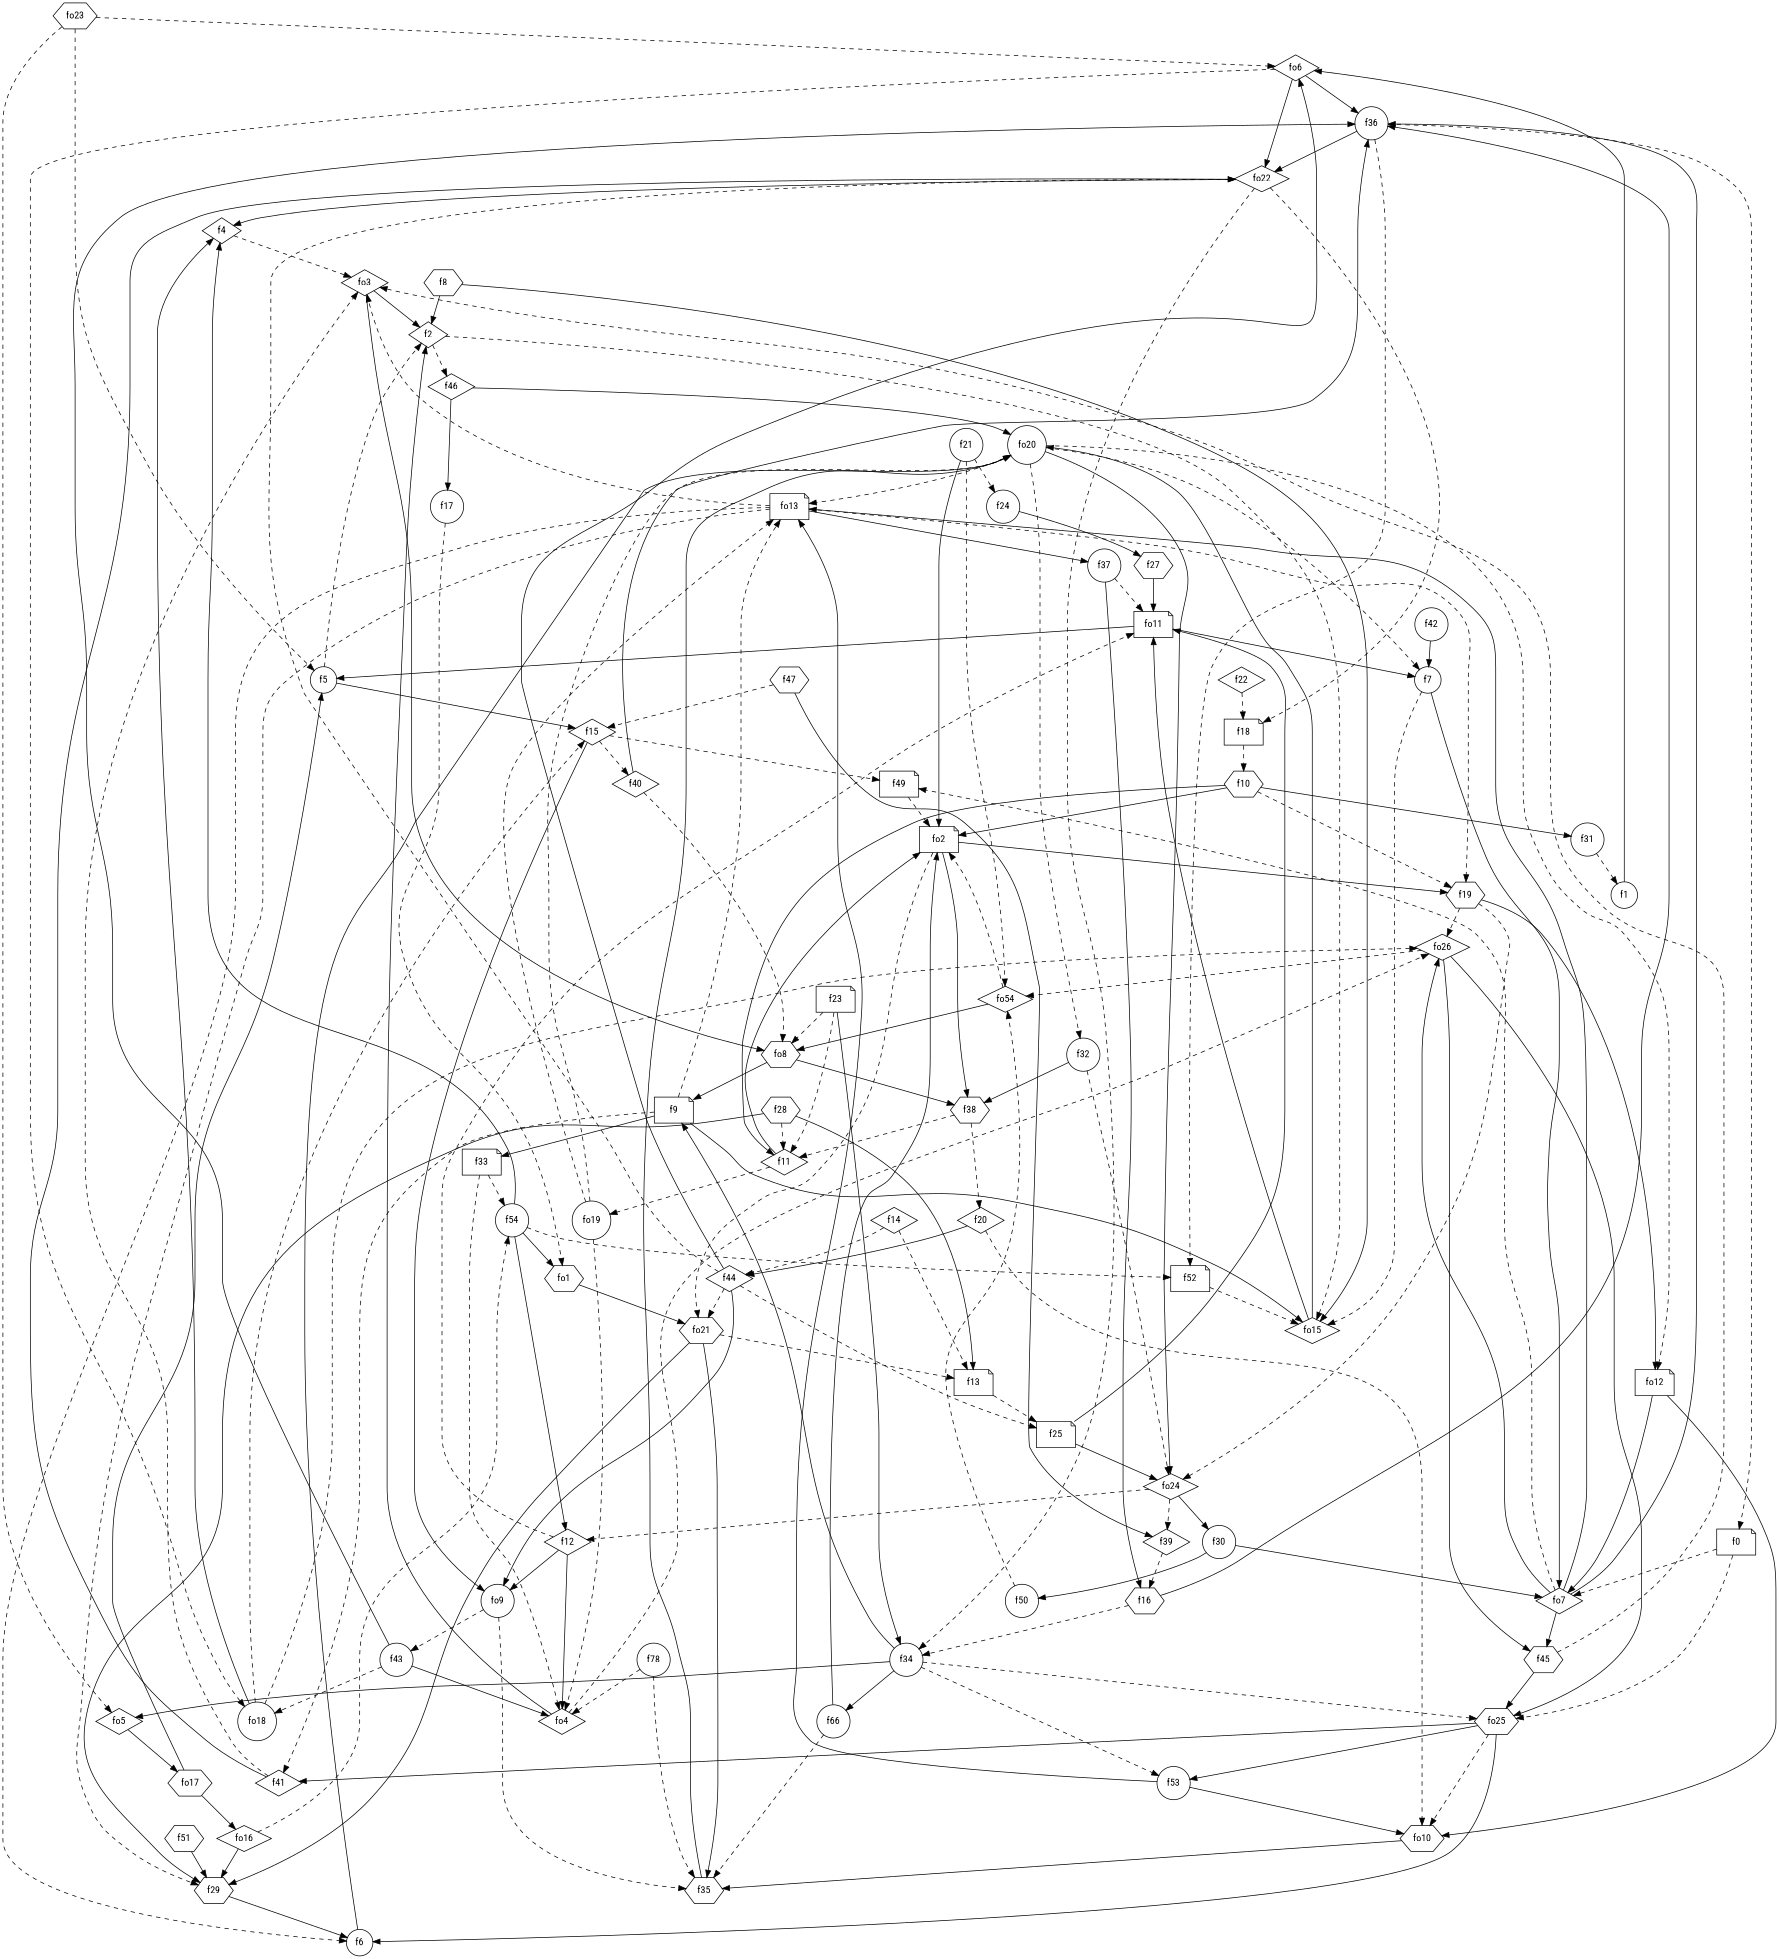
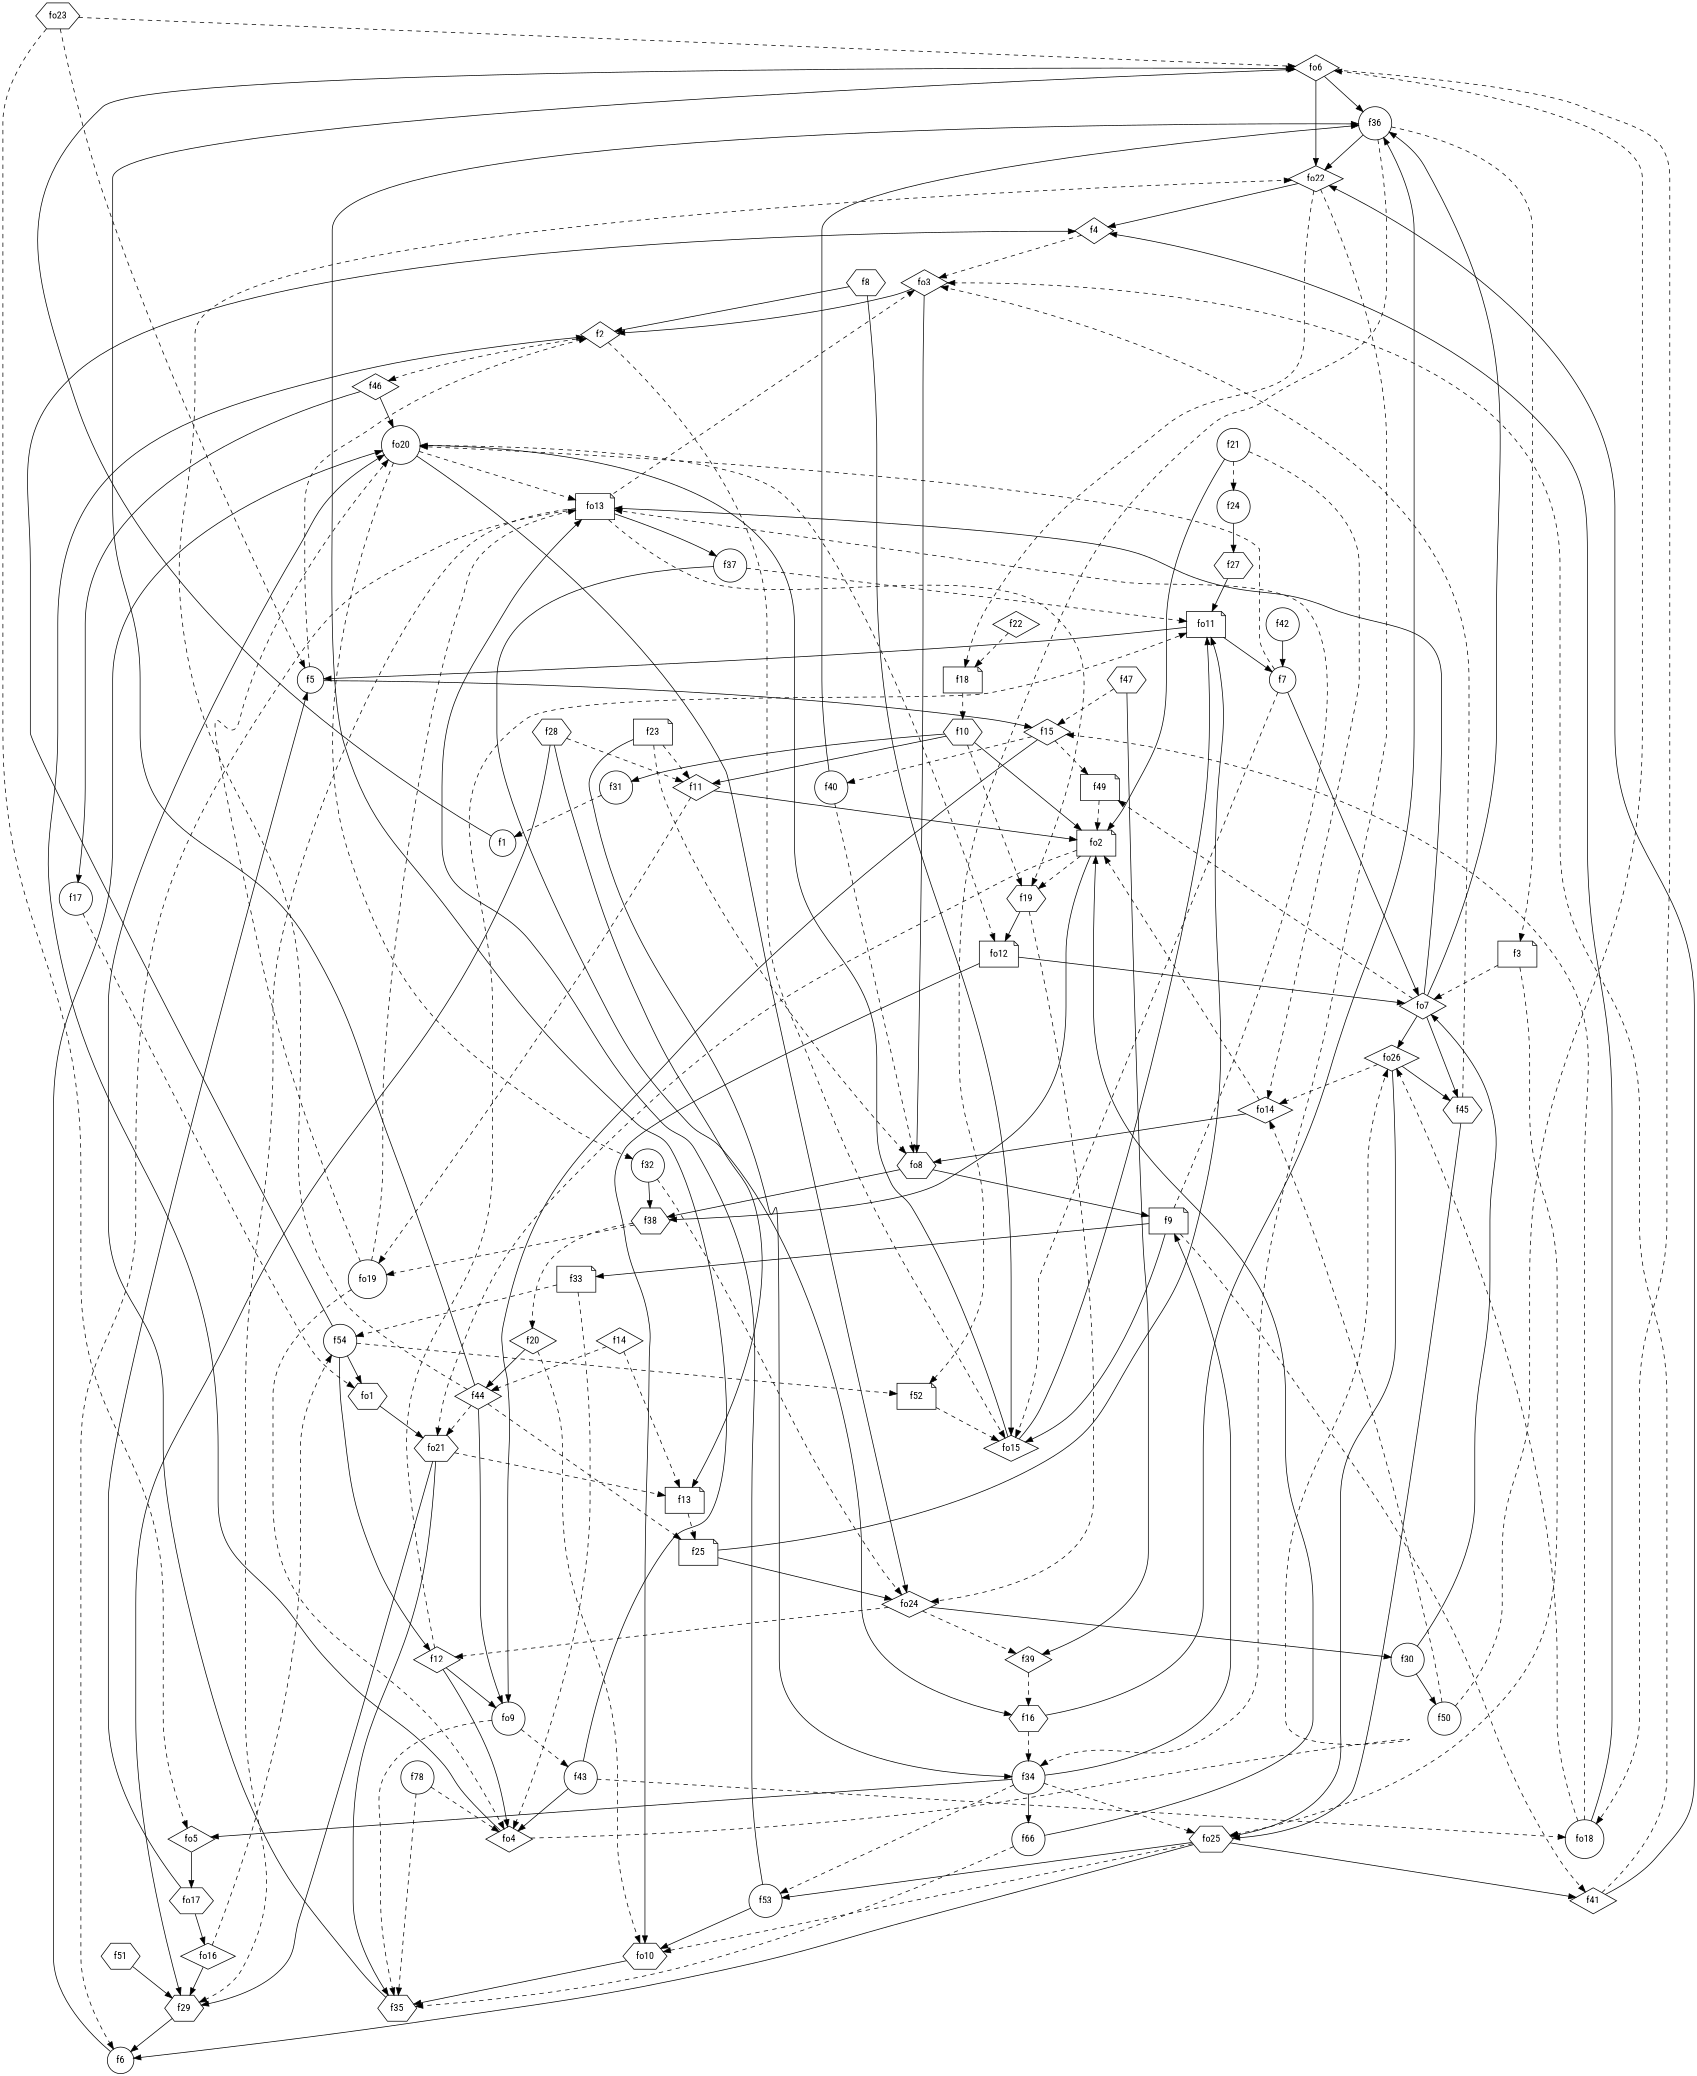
edge "fo20" -> "f7": reversed
node "f40": shape diamond -> circle
edge "f50" -> "fo6": added
edge "fo2" -> "f19": style solid -> dashed
edge "f19" -> "fo26": removed
node "fo54": label "fo54" -> "fo14"
edge "f38" -> "f11": now "f38" -> "fo19"
node "f0": label "f0" -> "f3"
